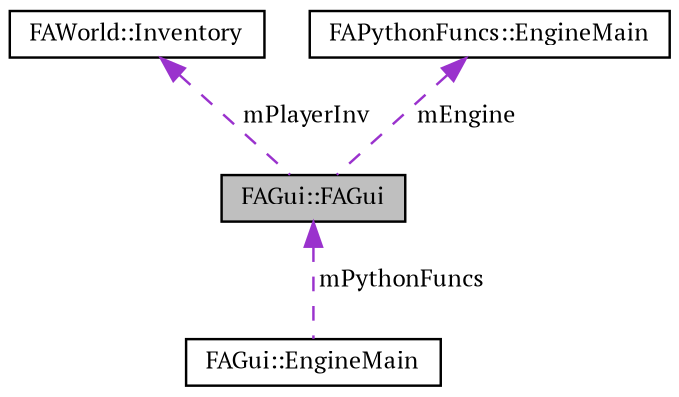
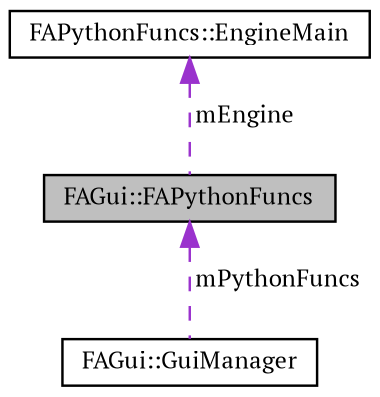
node "FAWorld::Inventory": removed
node "FAGui::FAGui": label "FAGui::FAGui" -> "FAGui::FAPythonFuncs"
node "FAGui::EngineMain": label "FAGui::EngineMain" -> "FAGui::GuiManager"
